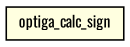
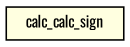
node "optiga_calc_sign": label "optiga_calc_sign" -> "calc_calc_sign"
